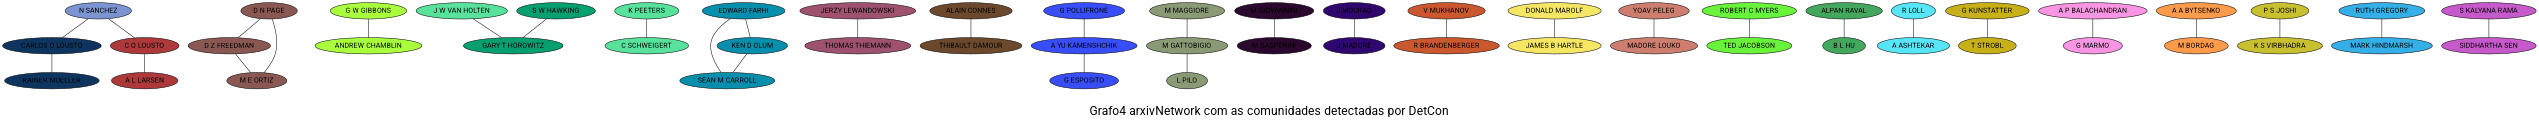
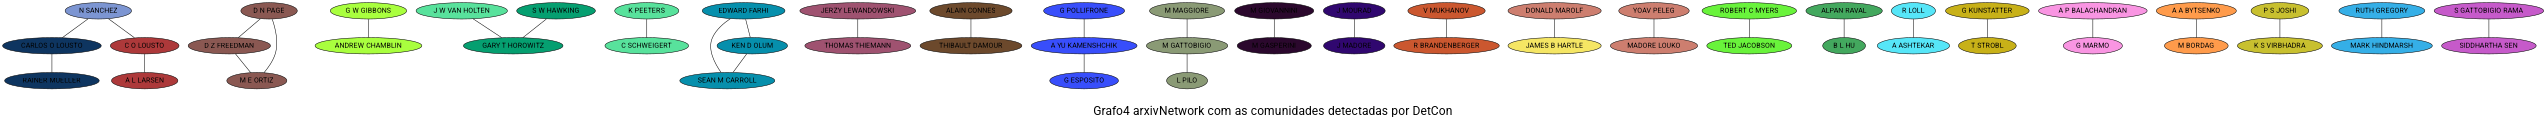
node "DONALD MAROLF": fillcolor #f5e664 -> #cd7e6f
node "S KALYANA RAMA": label "S KALYANA RAMA" -> "S GATTOBIGIO RAMA"
